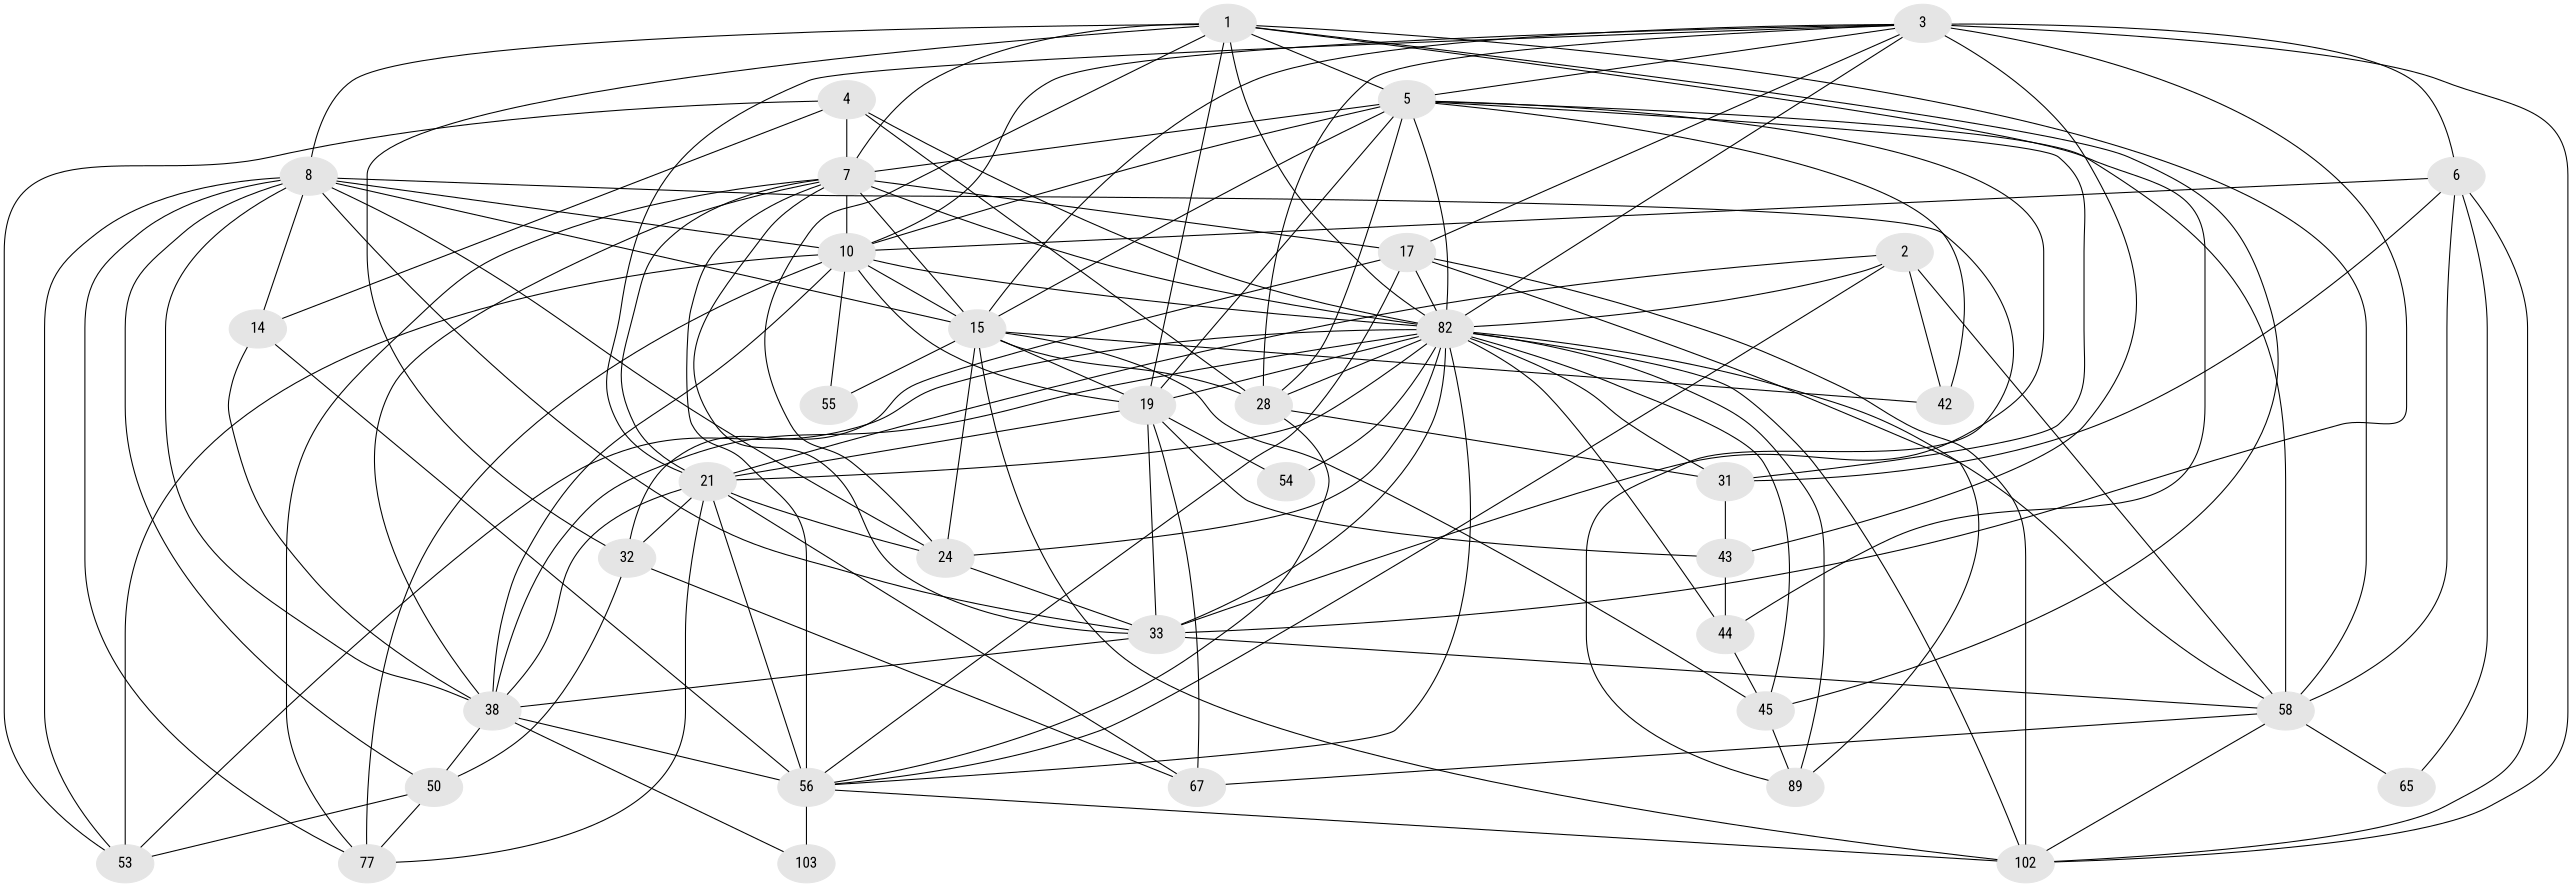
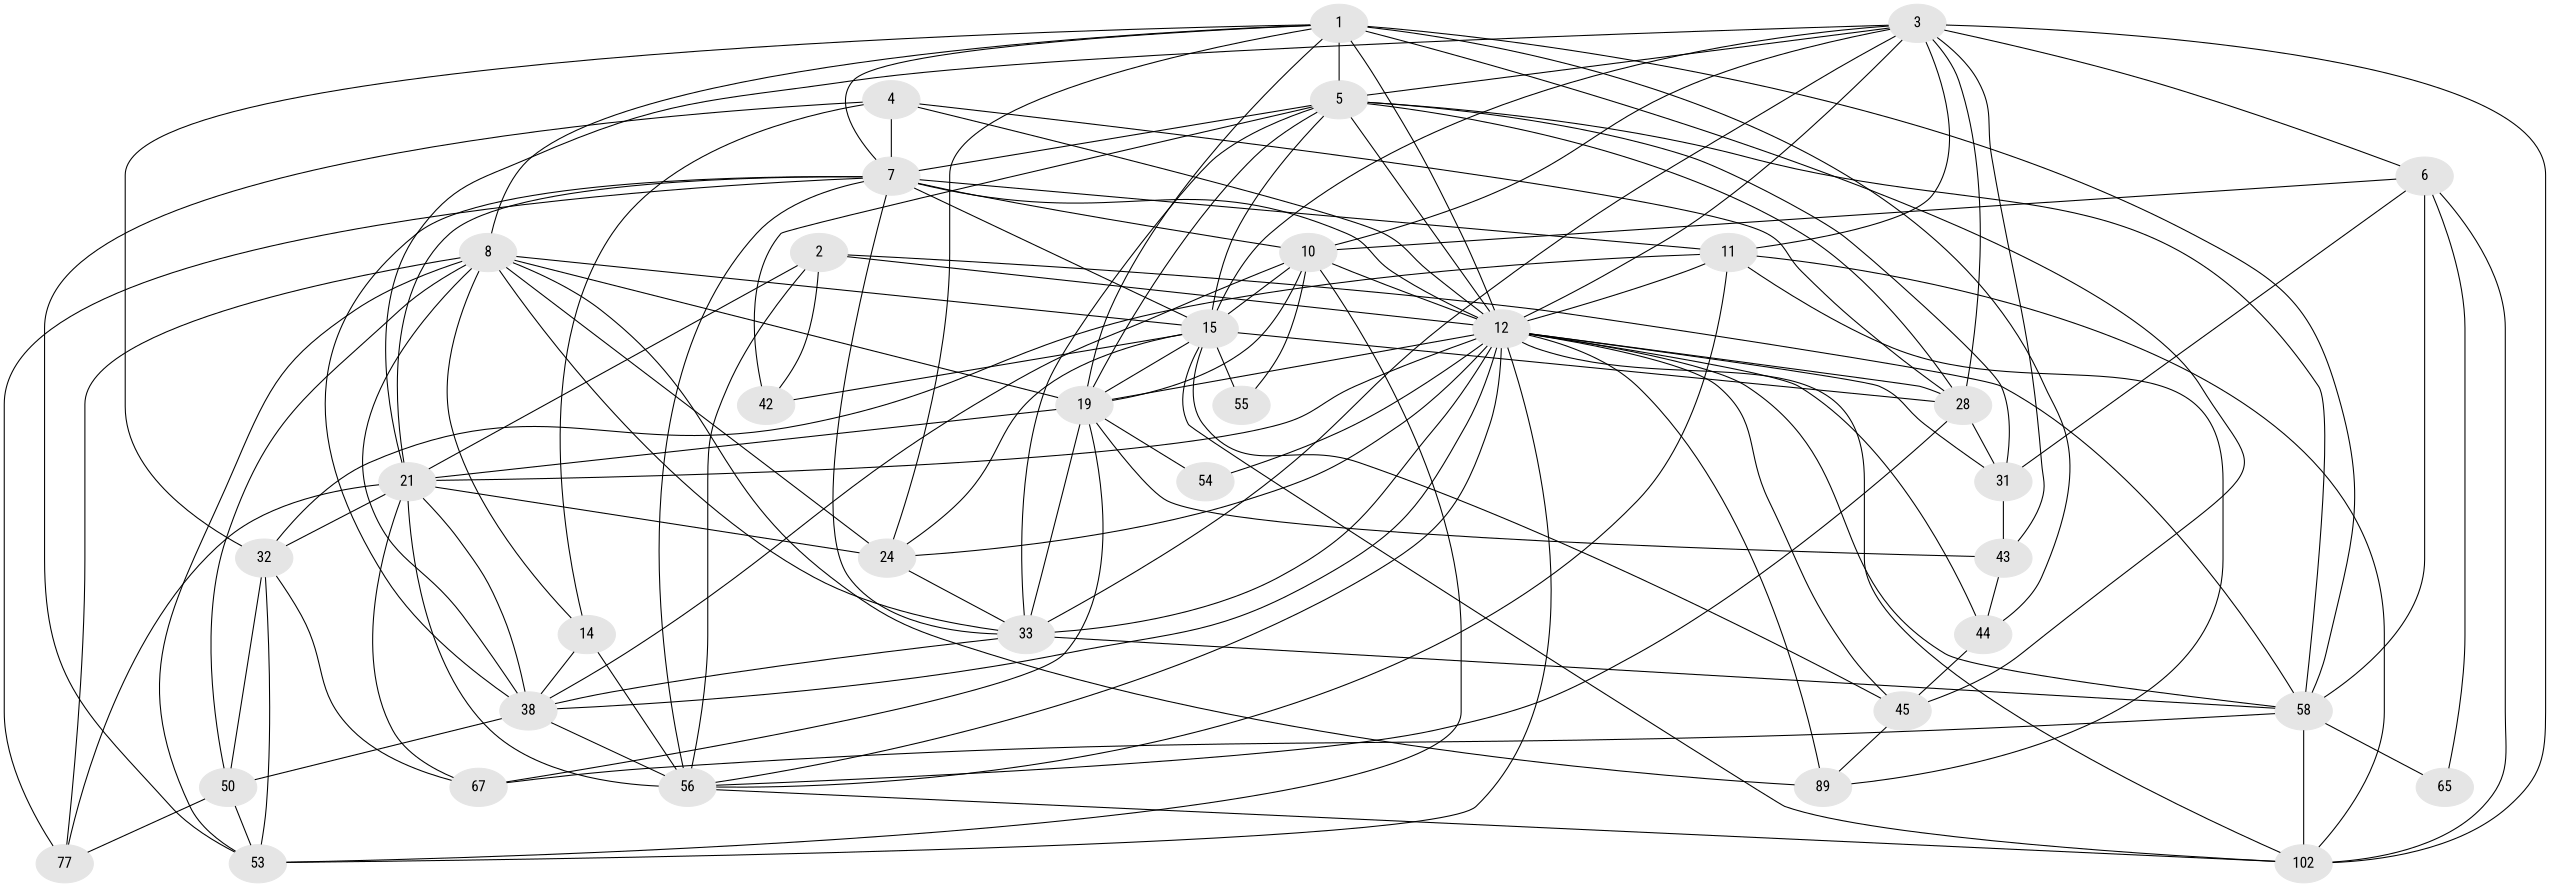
edge "5" -- "10": removed
edge "8" -- "10": now "8" -- "19"
node "17": label "17" -> "11"
node "82": label "82" -> "12"
edge "10" -- "77": removed
edge "32" -- "53": added
node "103": removed
